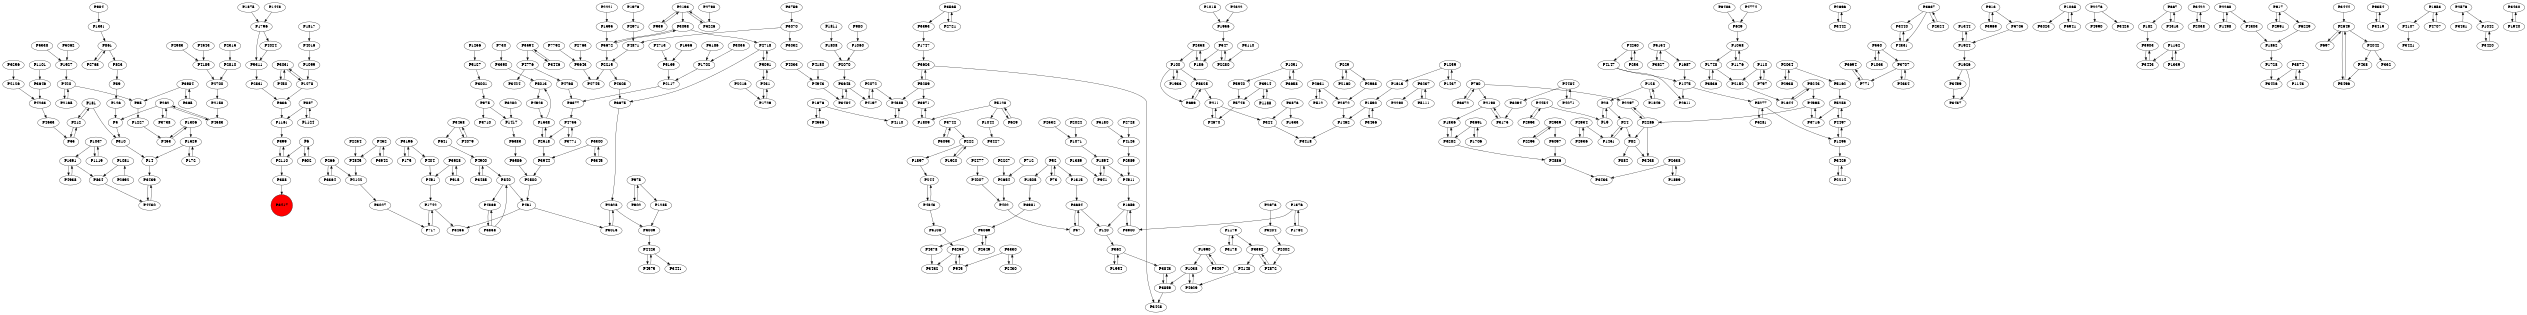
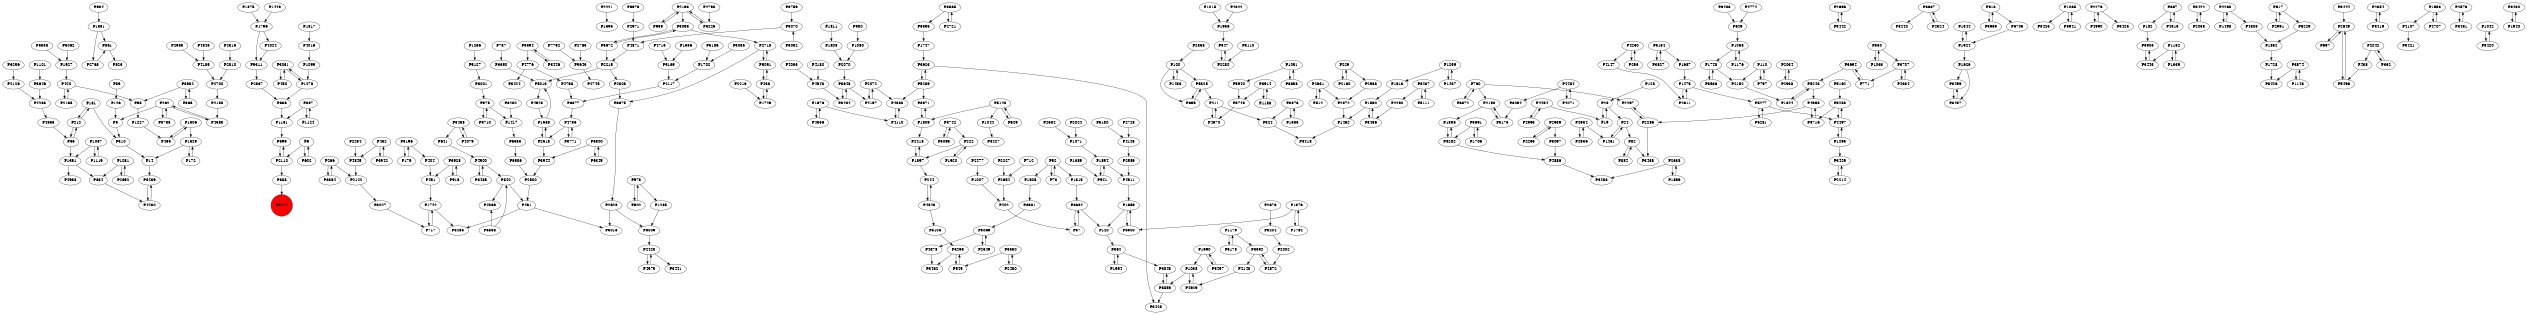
node "P1976": label "P1976" -> "P9976"
node "P9354": label "P9354" -> "P2354"
edge "P2576" -> "P1042": now "P2576" -> "P3431"
edge "P4990" -> "P2276": added
node "P3023": label "P3023" -> "P3423"
edge "P1595" -> "P5672": removed
edge "P3070" -> "P3032": reversed
edge "P2649" -> "P2042": now "P332" -> "P2042"
node "P730": label "P730" -> "P737"
node "P4331": removed
edge "P861" -> "P2768": now "P1331" -> "P2768"
node "P186": removed
edge "P823" -> "P89": removed
edge "P2215" -> "P2745": now "P2215" -> "P5013"
edge "P2034" -> "P5162": removed
edge "P3694" -> "P5243": added
edge "P4147" -> "P1475": now "P2611" -> "P1475"
node "P2831": label "P2831" -> "P2837"
node "P431": label "P431" -> "P433"
node "P1933": label "P1933" -> "P1433"
edge "P3437" -> "P3499": added
node "P1849": removed
edge "P2290" -> "P3456": added
edge "P3710" -> "P975": added
edge "P1533" -> "P3876": added
edge "P5277" -> "P1295": now "P5277" -> "P4497"
edge "P2286" -> "P82": now "P884" -> "P82"
node "P2418": added
edge "P1081" -> "P2692": added
edge "P4938" -> "P1391": now "P55" -> "P1391"
node "P4007": label "P4007" -> "P1007"
edge "P4869" -> "P3838": removed
edge "P3013" -> "P2628": removed
